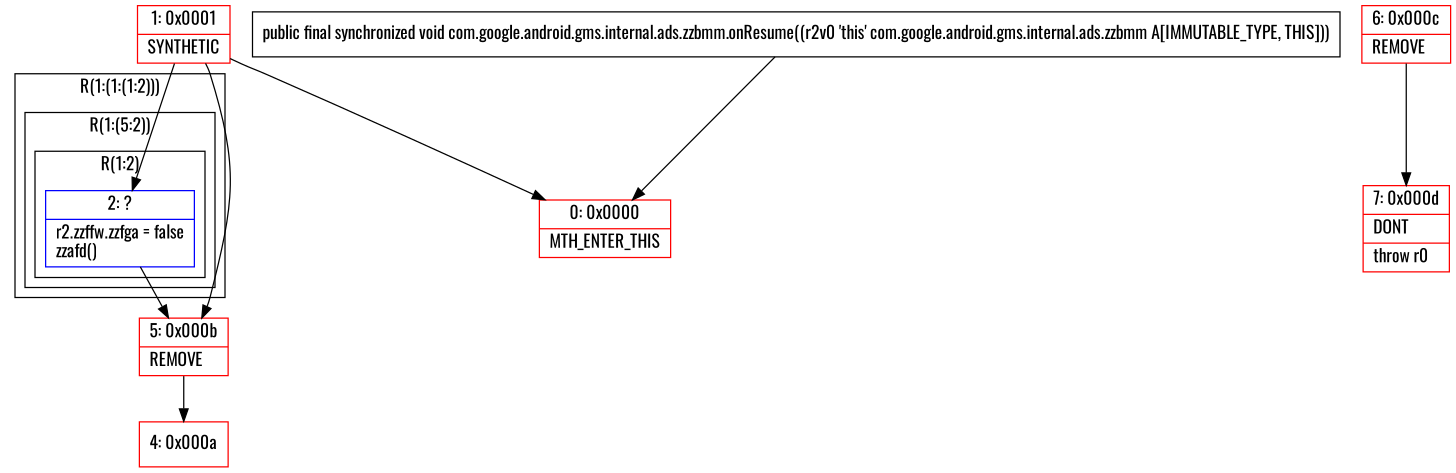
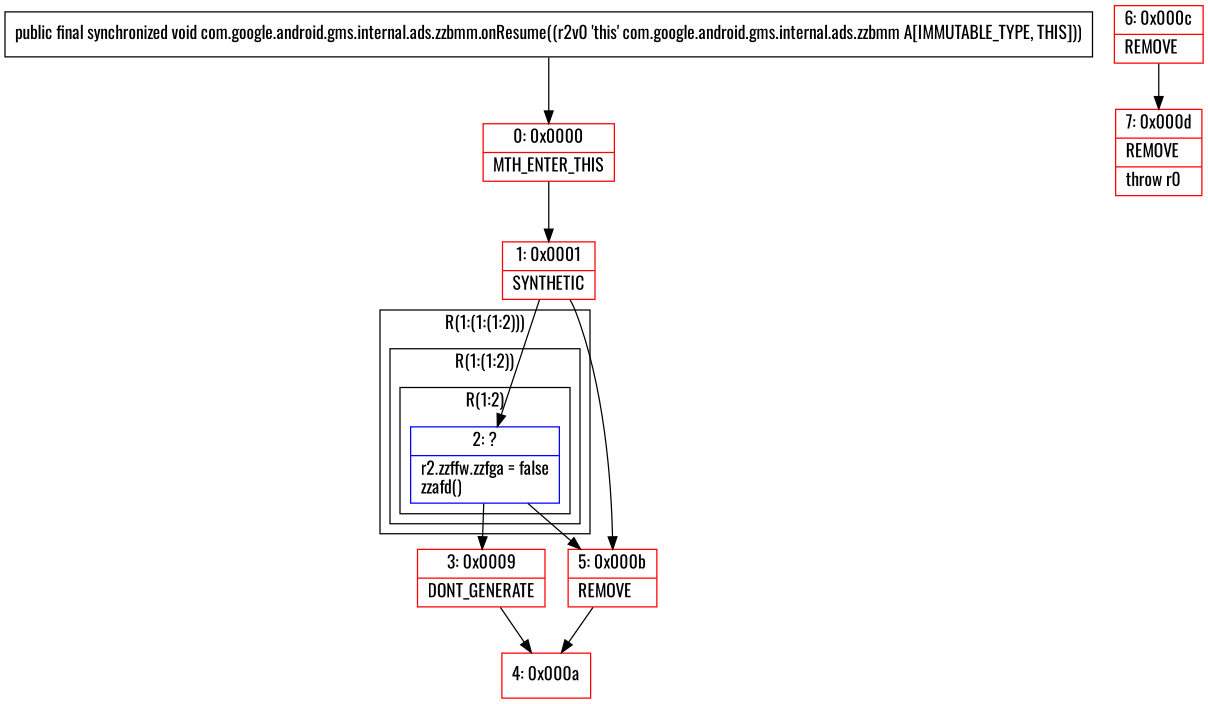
edge "1: 0x0001" -> "0: 0x0000": reversed
cluster "R(1:(5:2))": label "R(1:(5:2))" -> "R(1:(1:2))"
node "7: 0x000d": text "DONT" -> "REMOVE"
node "3: 0x0009": added
